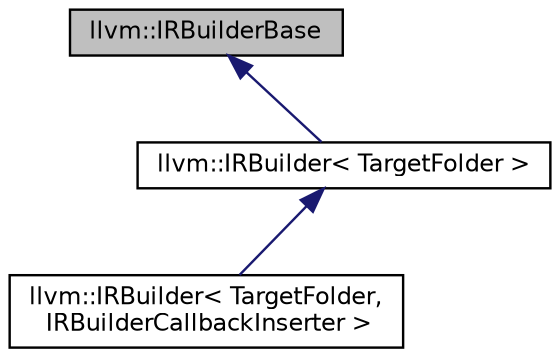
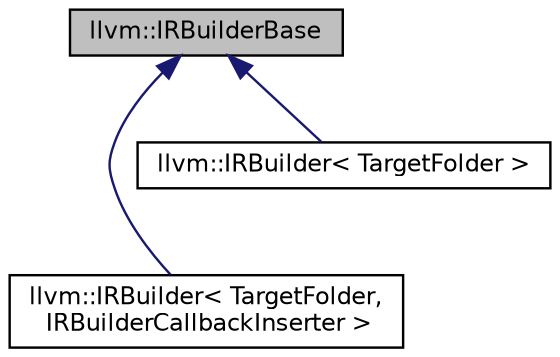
edge "llvm::IRBuilder< TargetFolder, IRBuilderCallbackInserter >" -> "llvm::IRBuilder< TargetFolder >": now "llvm::IRBuilder< TargetFolder, IRBuilderCallbackInserter >" -> "llvm::IRBuilderBase"
